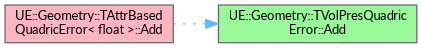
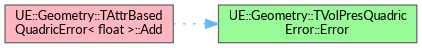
node "UE::Geometry::TVolPresQuadric Error::Add": label "UE::Geometry::TVolPresQuadric Error::Add" -> "UE::Geometry::TVolPresQuadric Error::Error"
